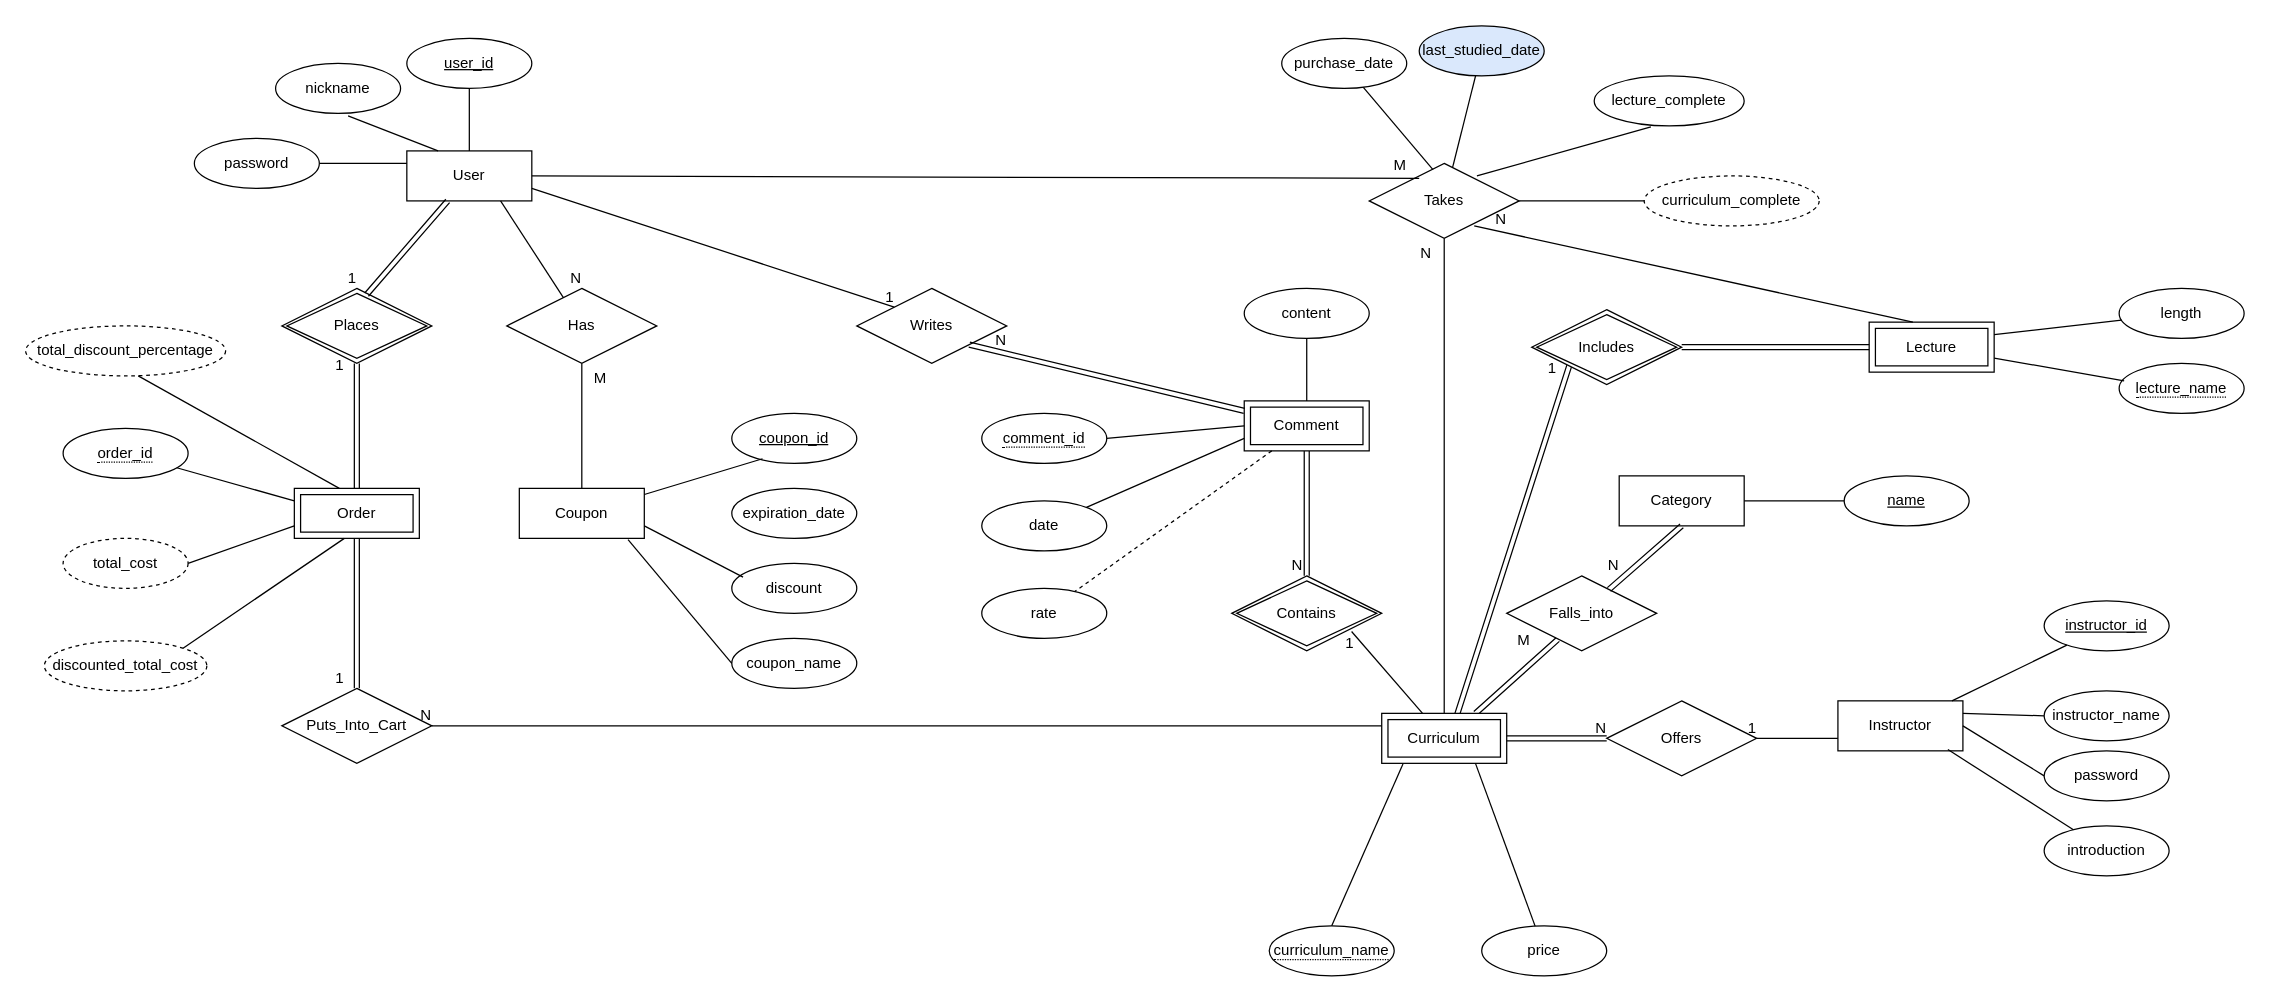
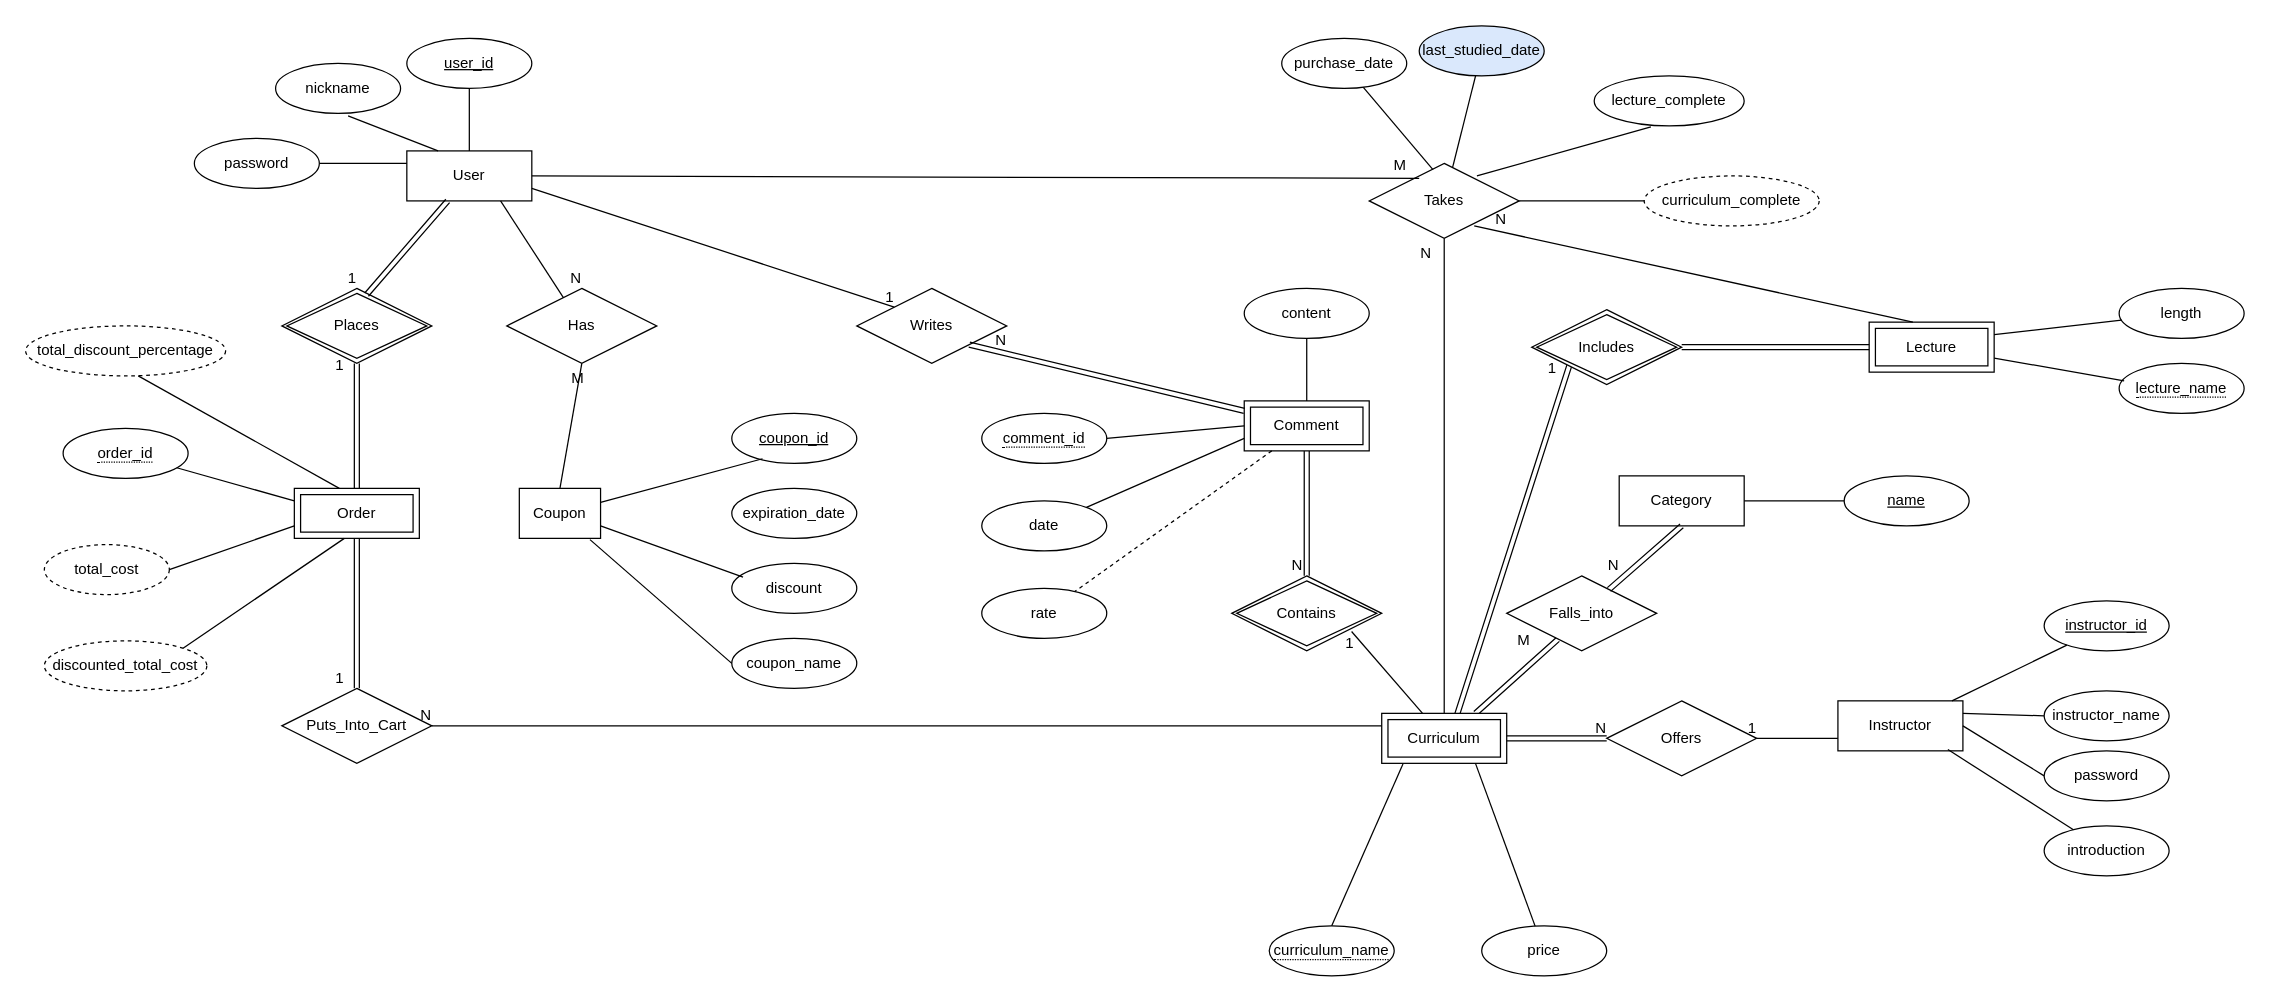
node "Coupon": size 125x50 -> 81x50
node "total_cost": moved (126, 563) -> (107, 569)
